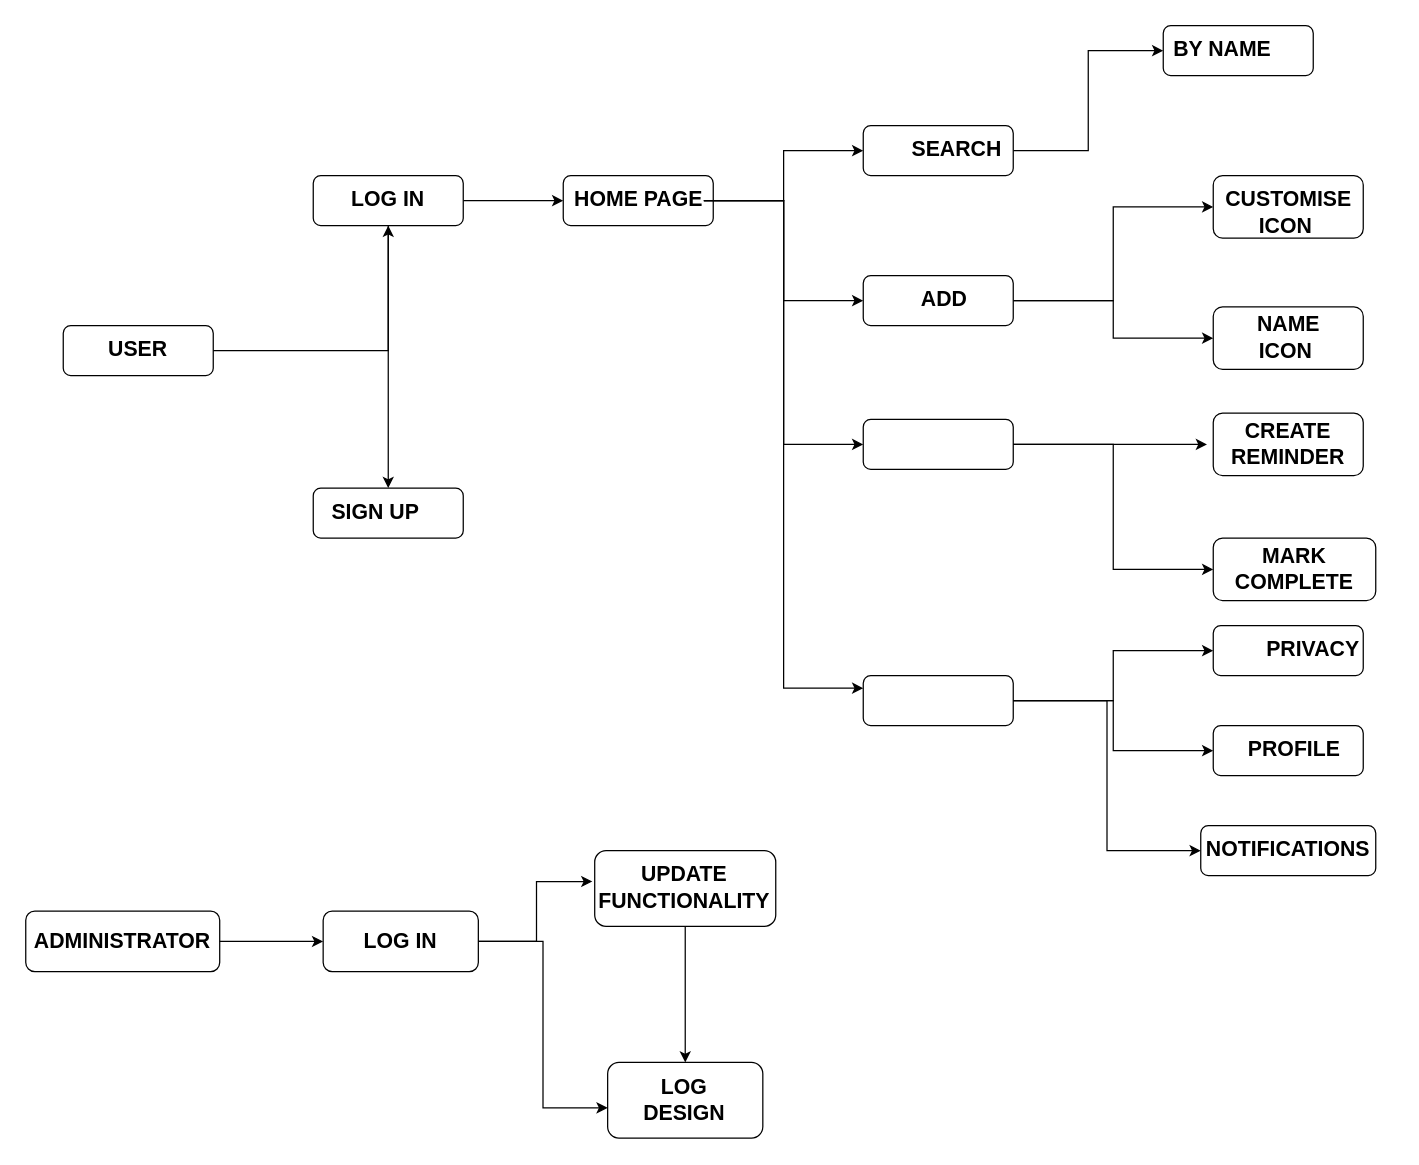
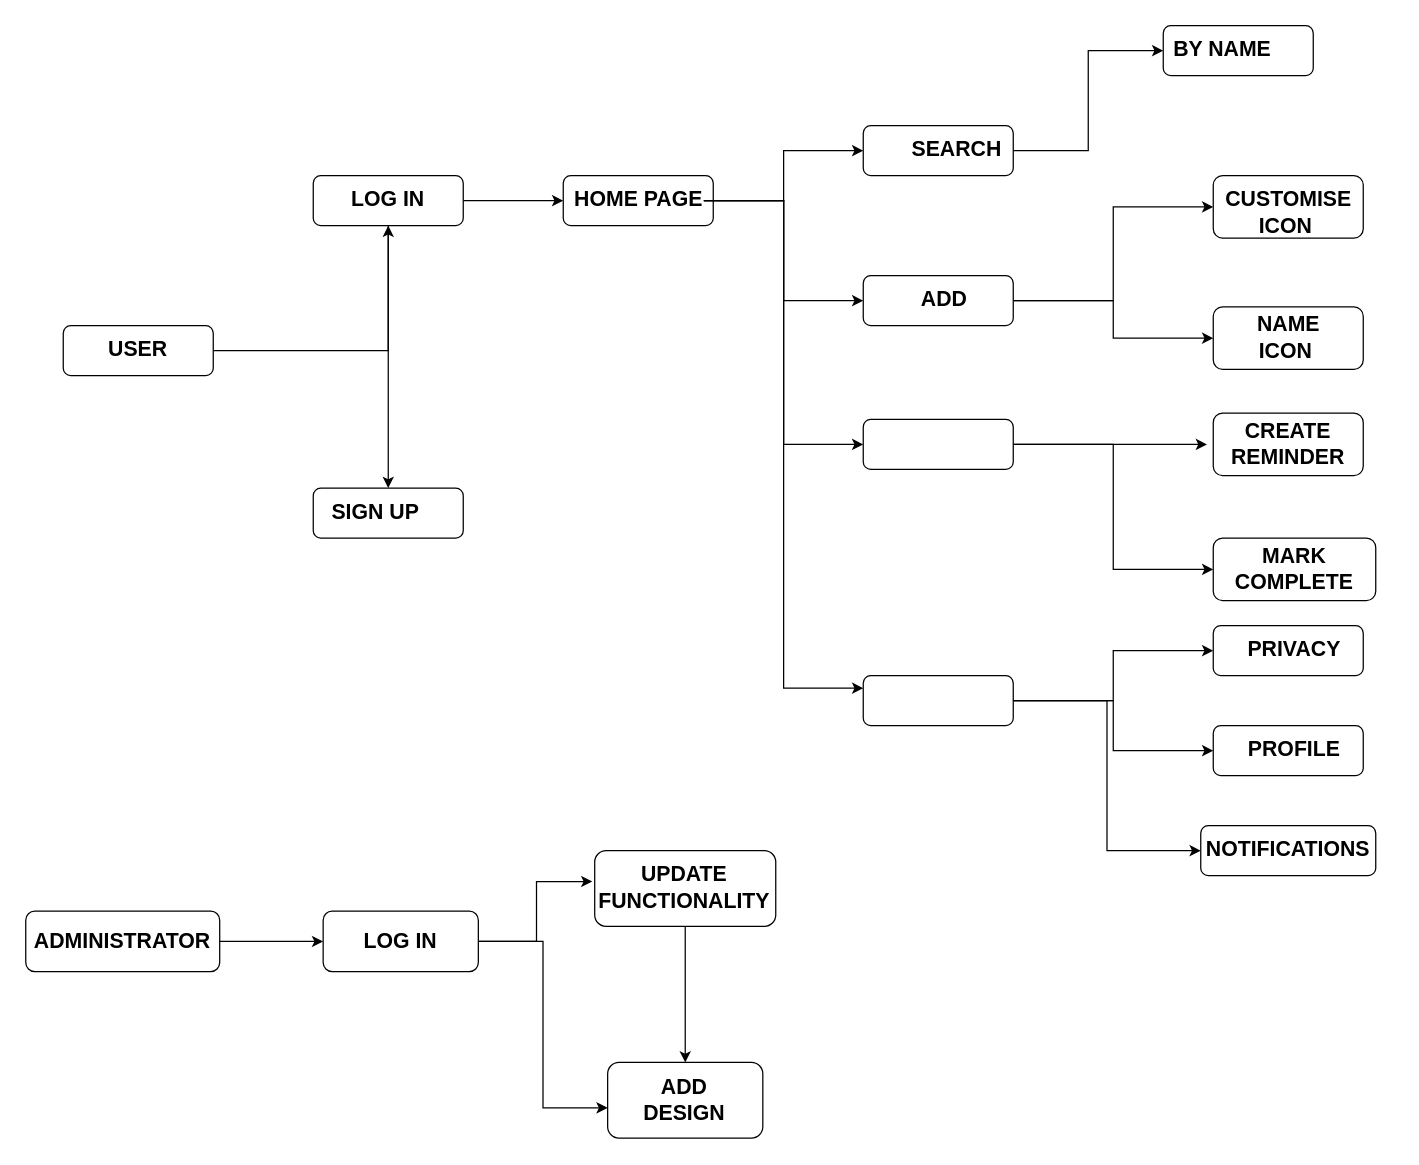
node "PRIVACY": moved (1313, 651) -> (1294, 651)
node "LOG DESIGN": label "LOG DESIGN" -> "ADD DESIGN"
